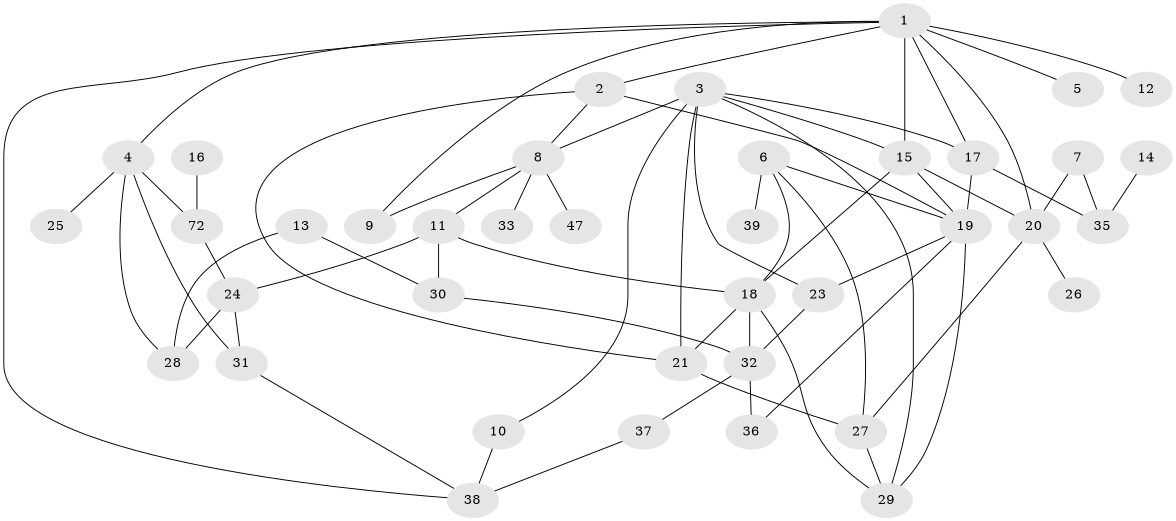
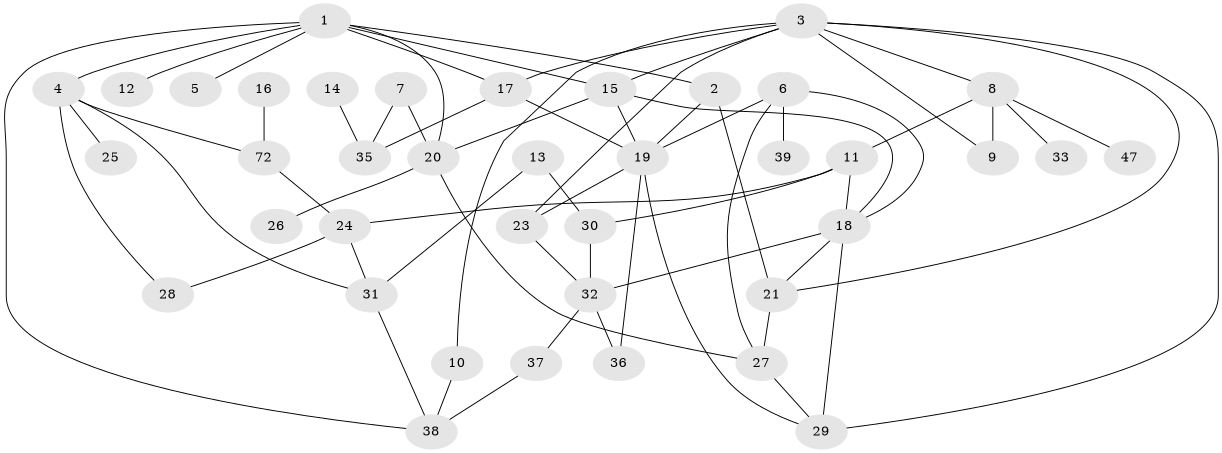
edge "1" -- "9": now "3" -- "9"
edge "2" -- "8": removed
edge "13" -- "28": now "13" -- "31"
